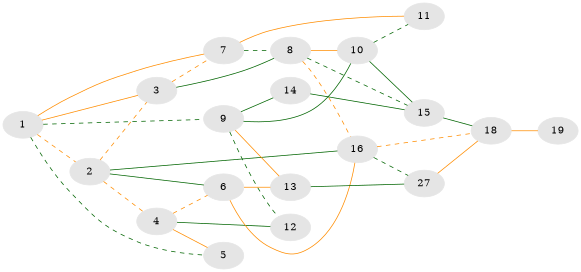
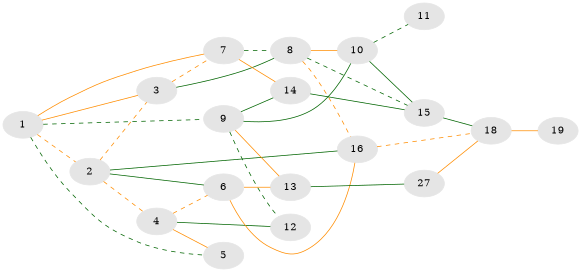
edge "11" -- "7": now "14" -- "7"
edge "16" -- "27": removed
